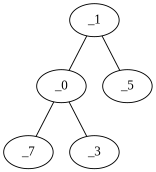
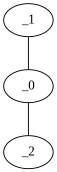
node "_5": removed
node "_7": label "_7" -> "_2"
node "_3": removed
